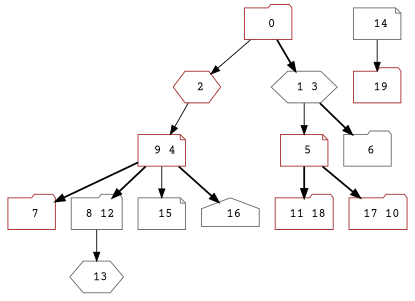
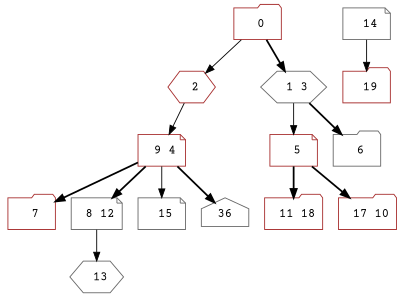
node "8 12": shape folder -> note
node "16": label "16" -> "36"
